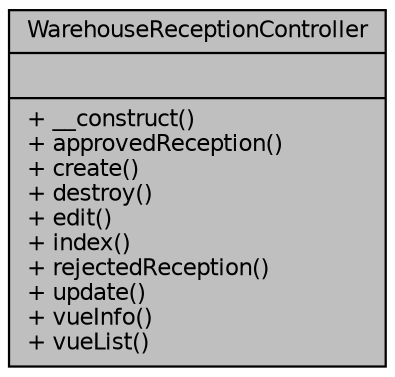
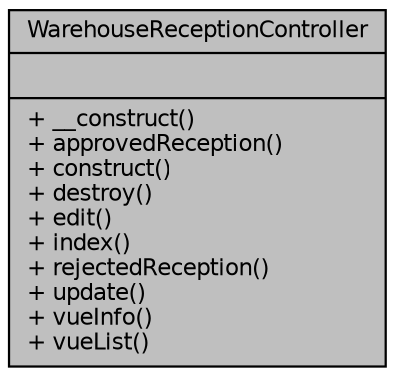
node "WarehouseReceptionController": text "+ create()" -> "+ construct()"
